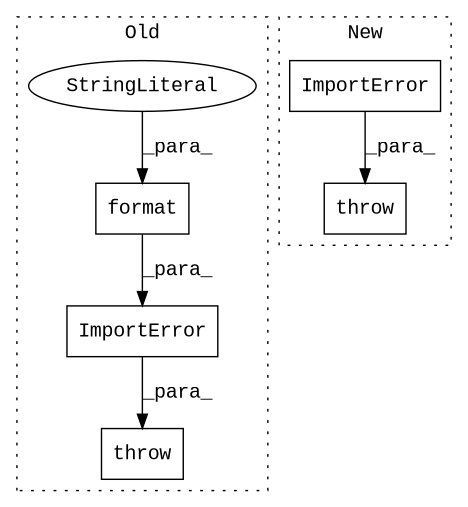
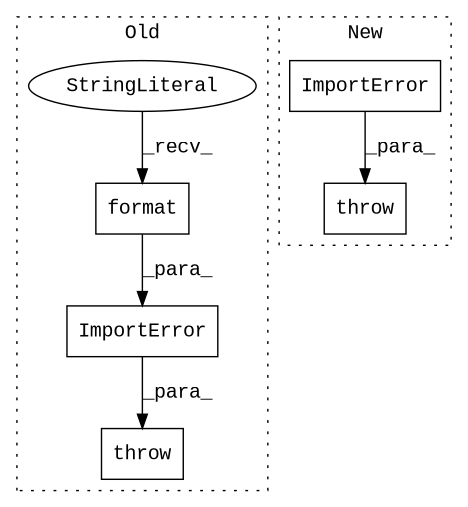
edge "StringLiteral" -> "format": label "_para_" -> "_recv_"
